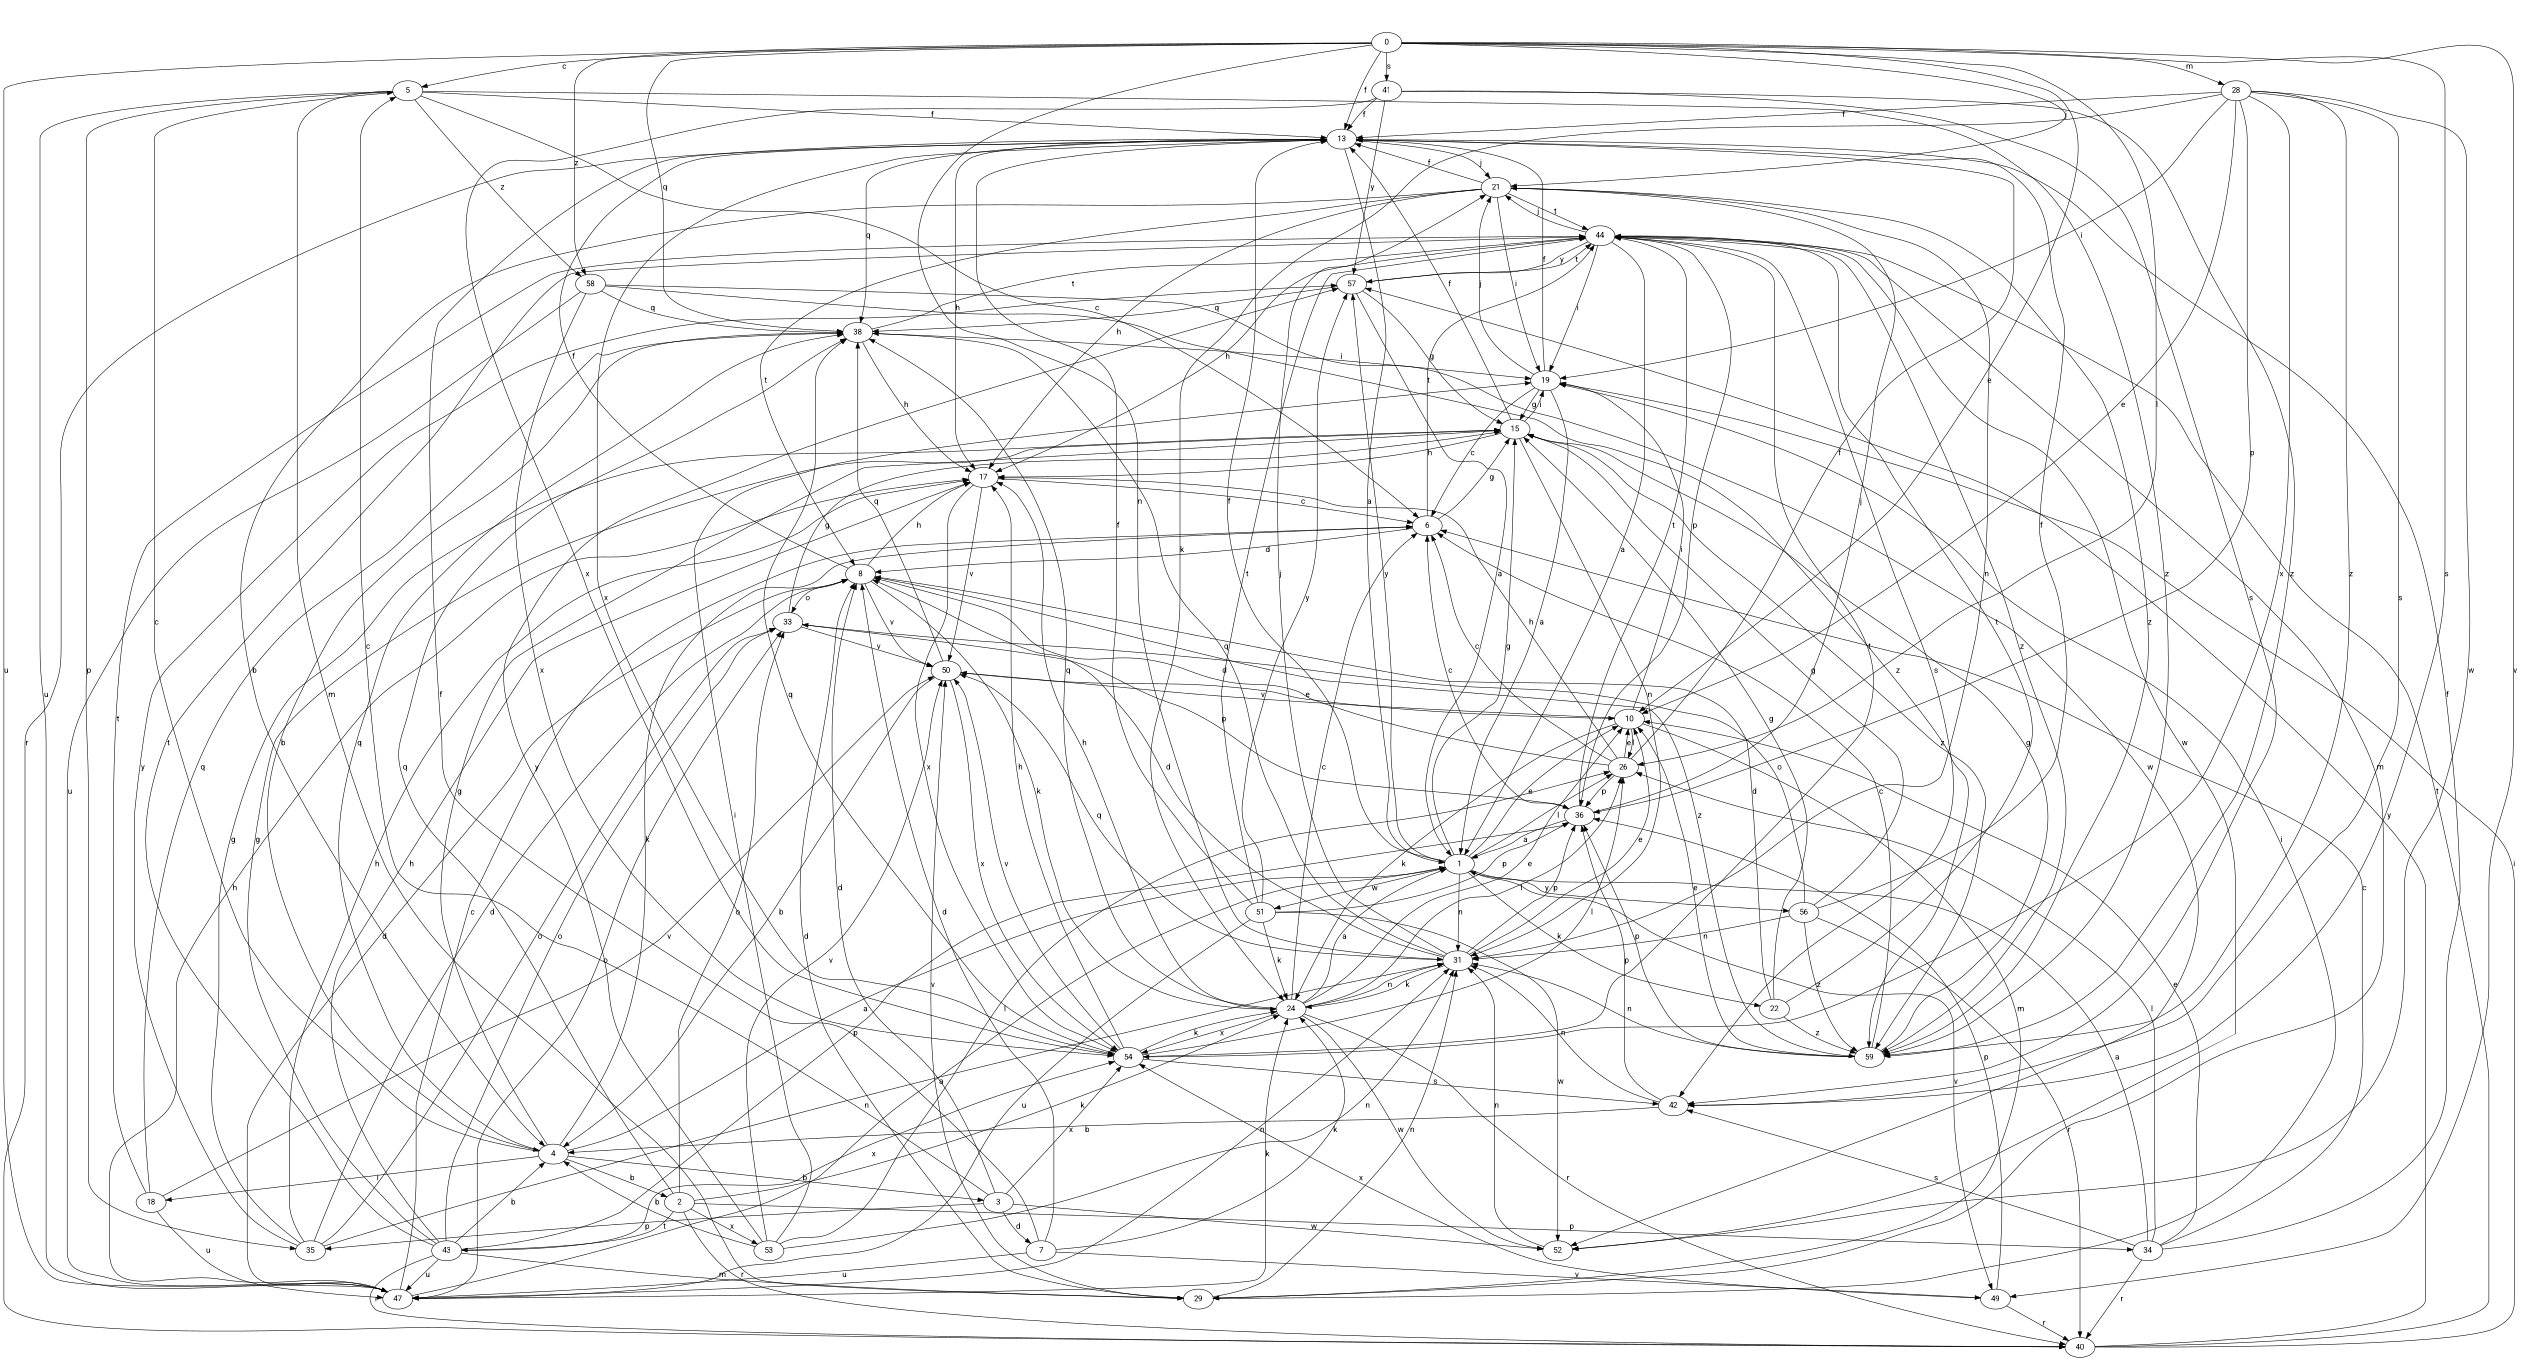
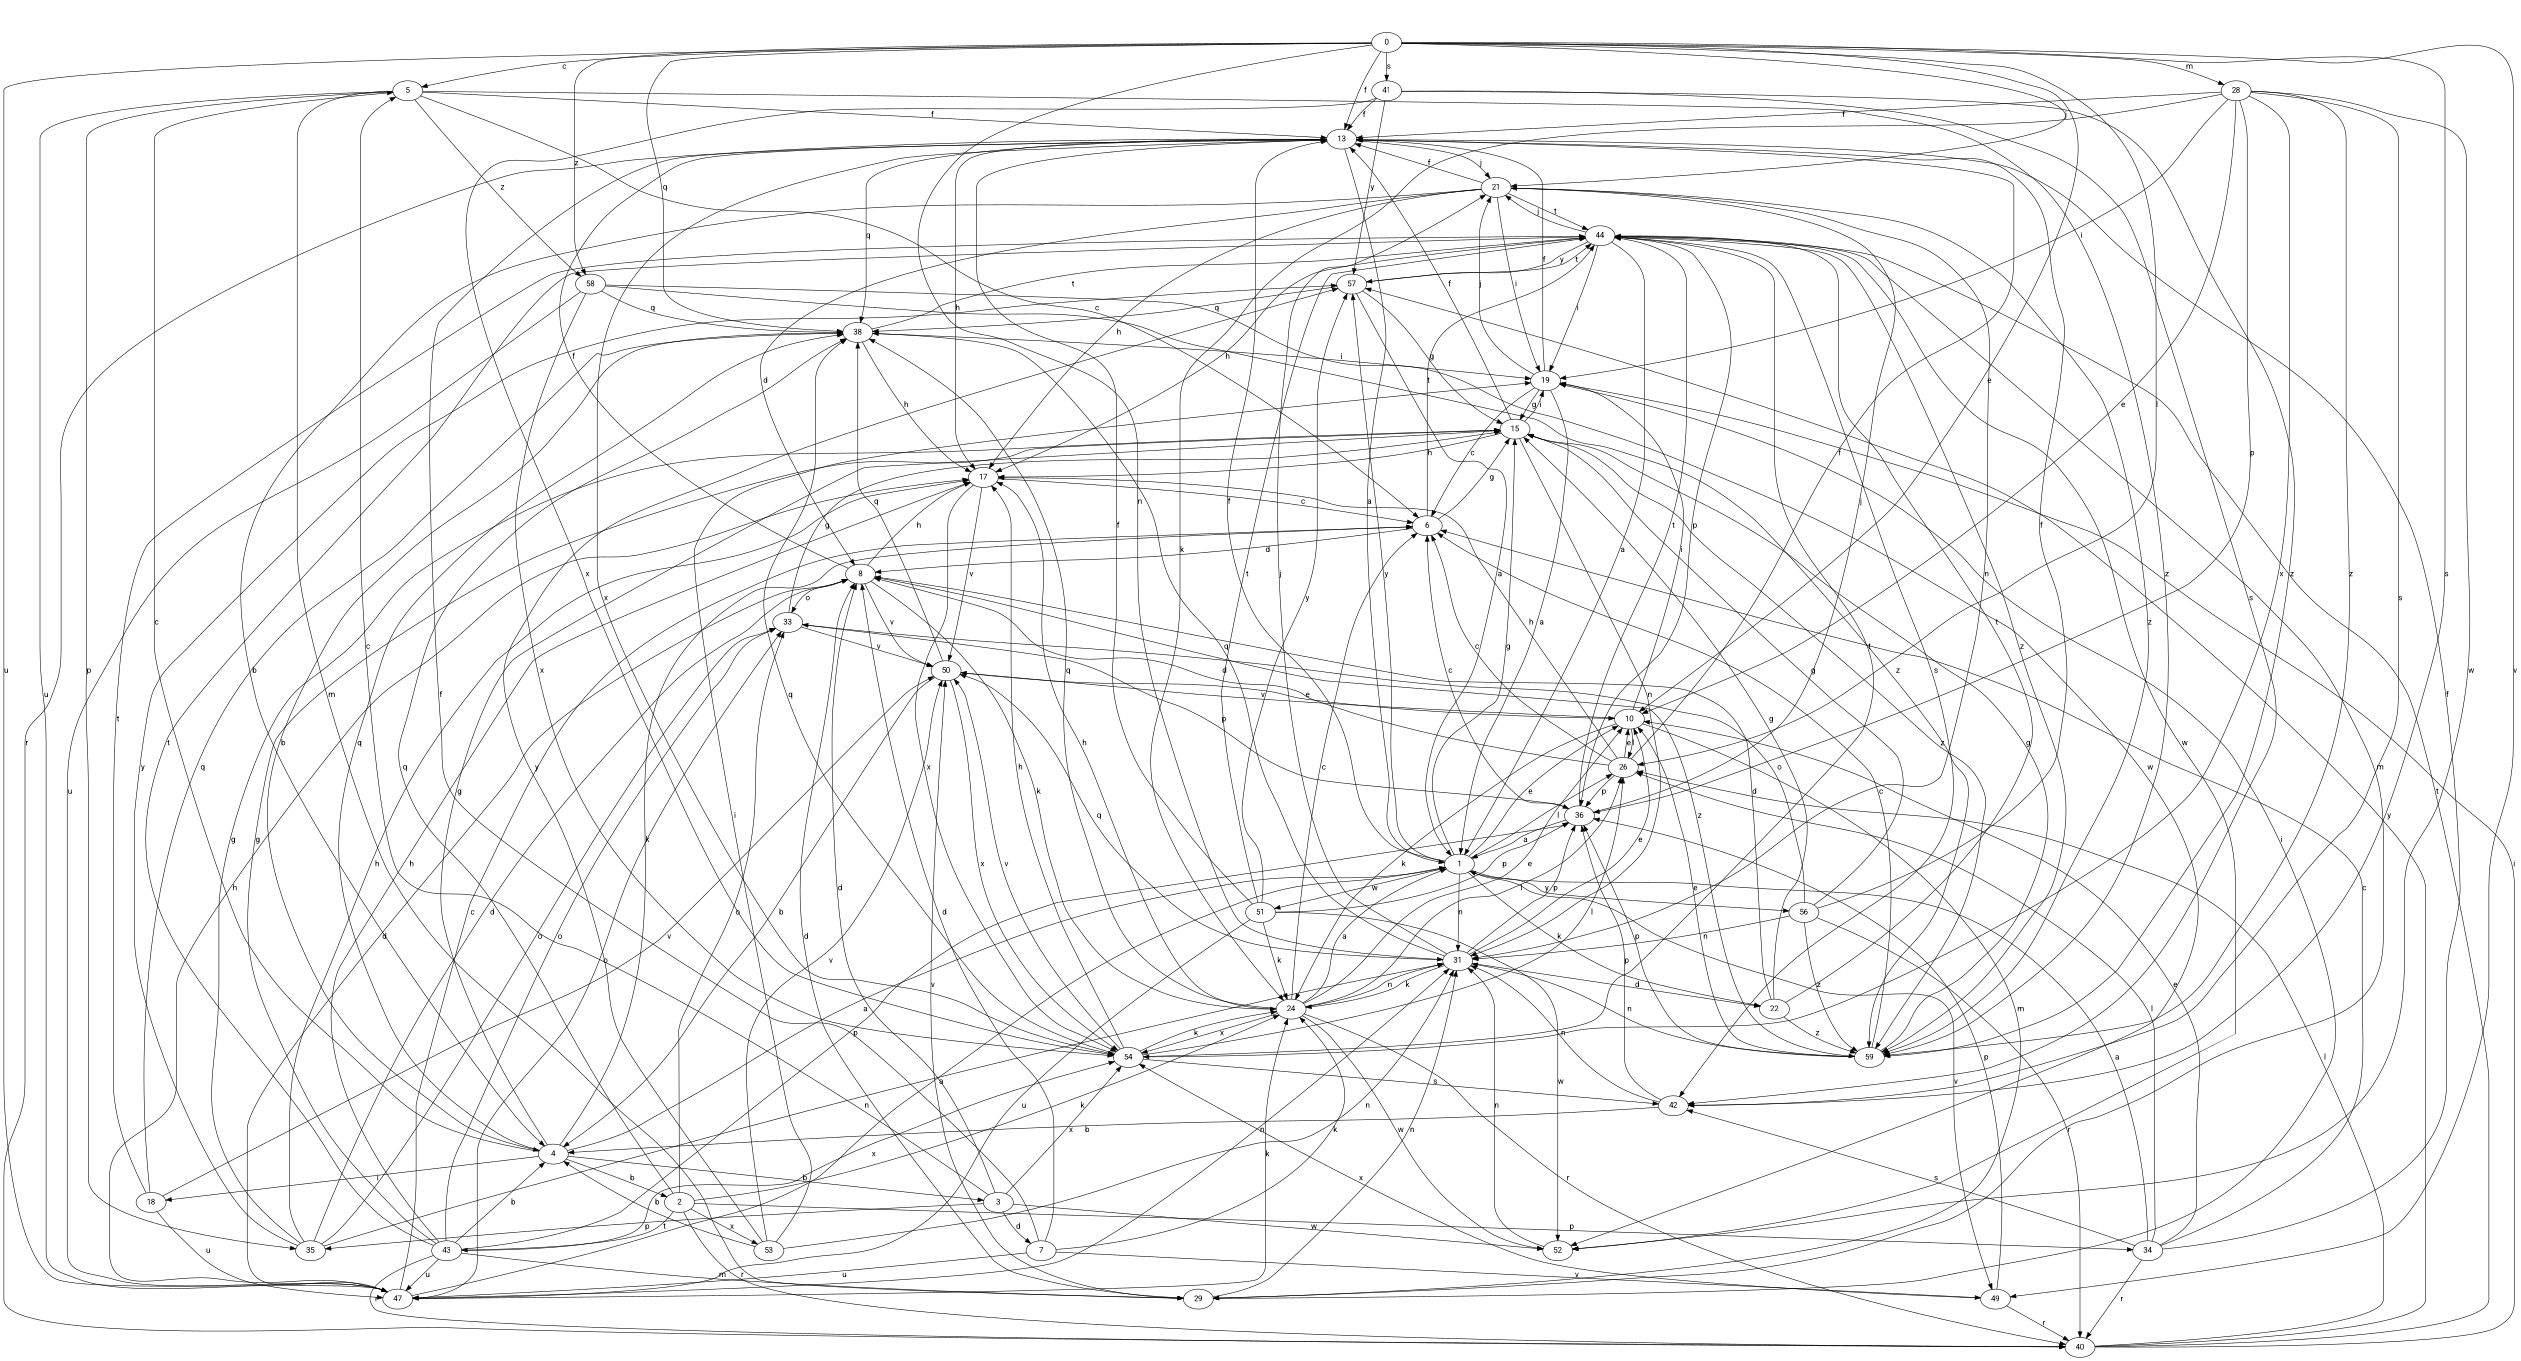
edge "21" -> "8": label "t" -> "d"
edge "31" -> "8": now "31" -> "22"
edge "53" -> "26": now "40" -> "26"
